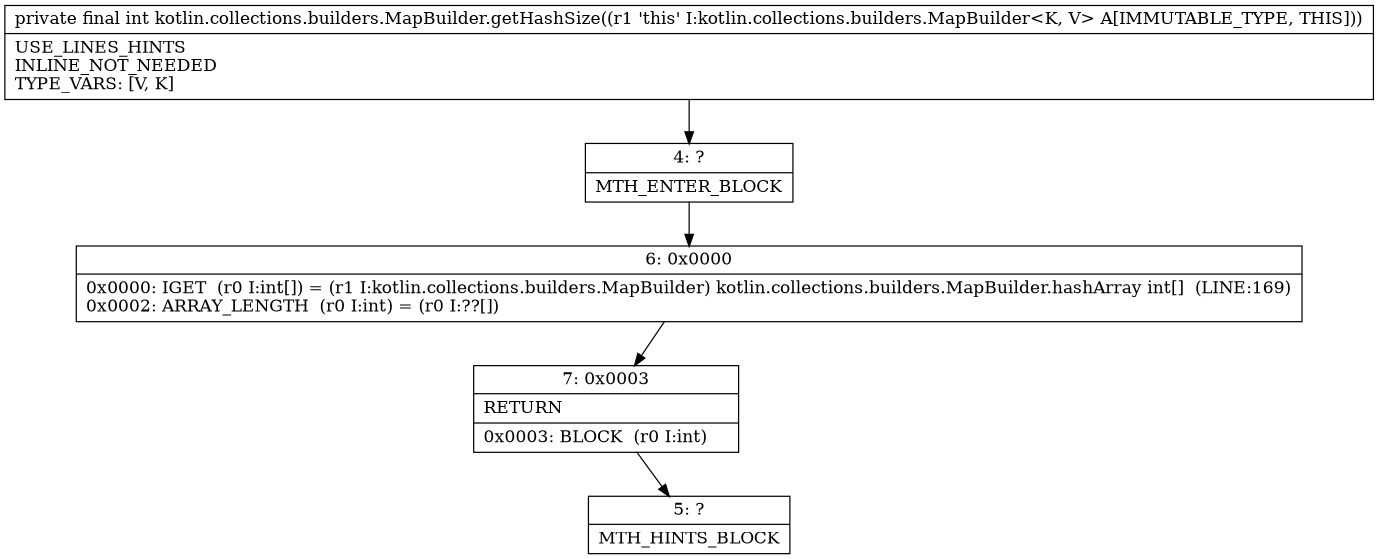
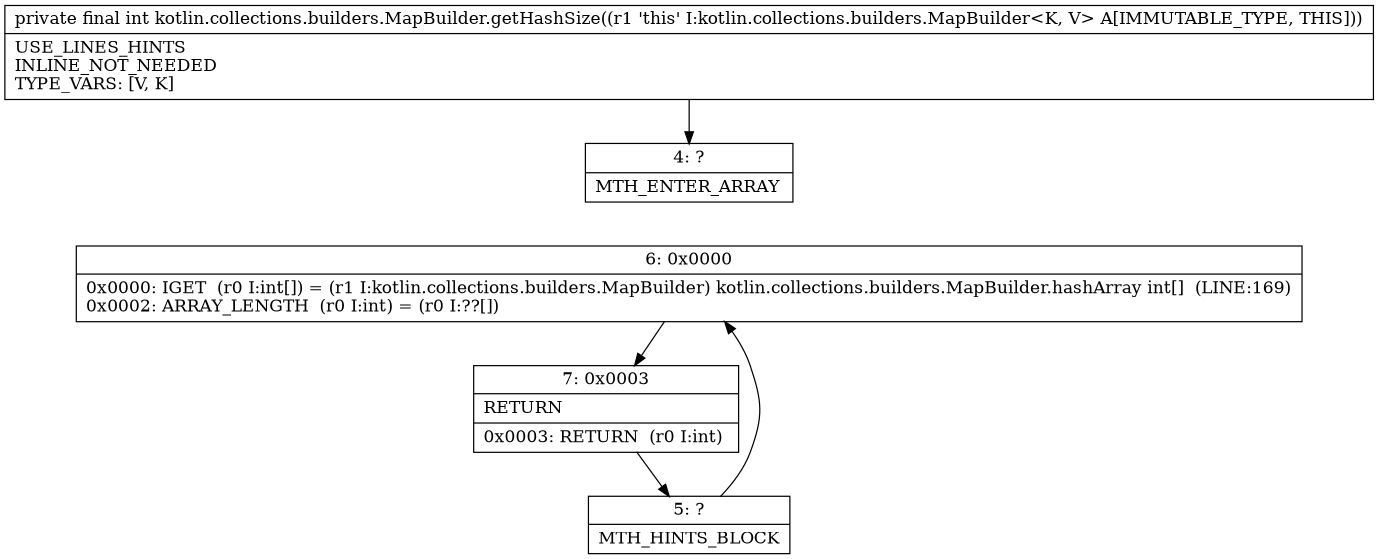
node "4: ?": text "MTH_ENTER_BLOCK" -> "MTH_ENTER_ARRAY"
edge "4: ?" -> "6: 0x0000": now "5: ?" -> "6: 0x0000"
node "7: 0x0003": text "0x0003: BLOCK  (r0 I:int)" -> "0x0003: RETURN  (r0 I:int)"
